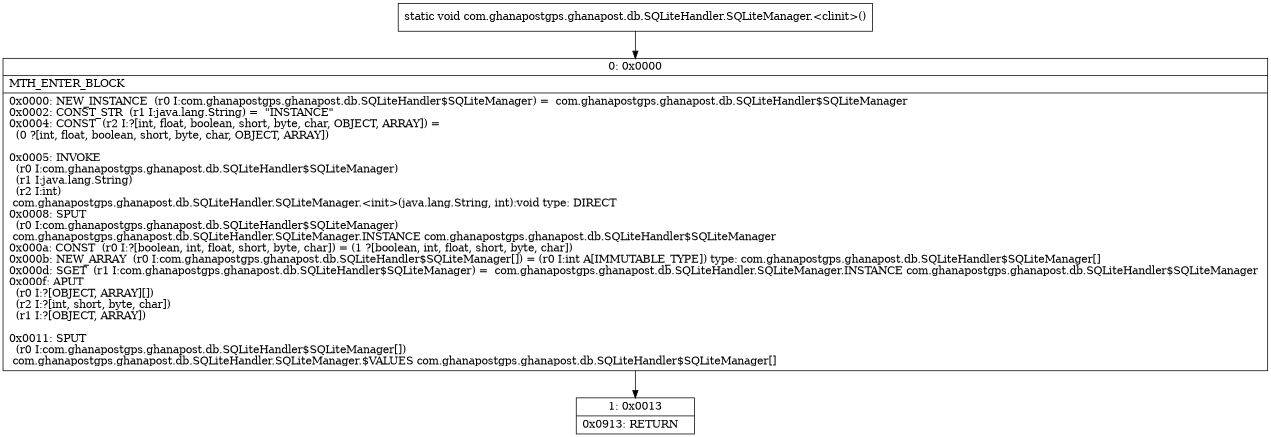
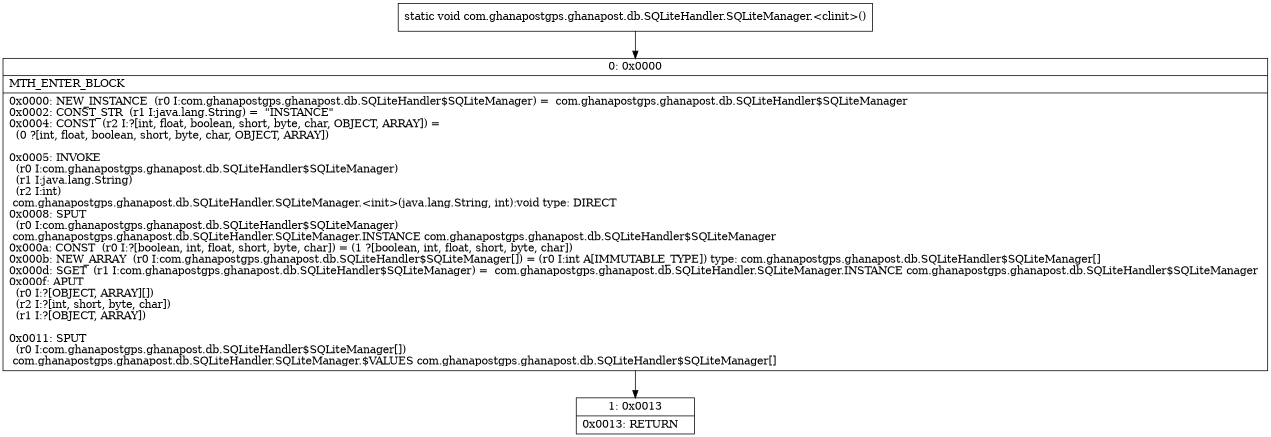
node "1: 0x0013": text "0x0913: RETURN" -> "0x0013: RETURN"
